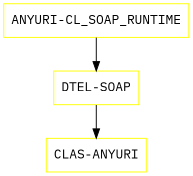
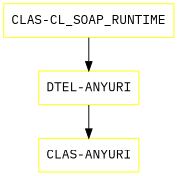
node "ANYURI-CL_SOAP_RUNTIME": label "ANYURI-CL_SOAP_RUNTIME" -> "CLAS-CL_SOAP_RUNTIME"
node "DTEL-SOAP": label "DTEL-SOAP" -> "DTEL-ANYURI"
